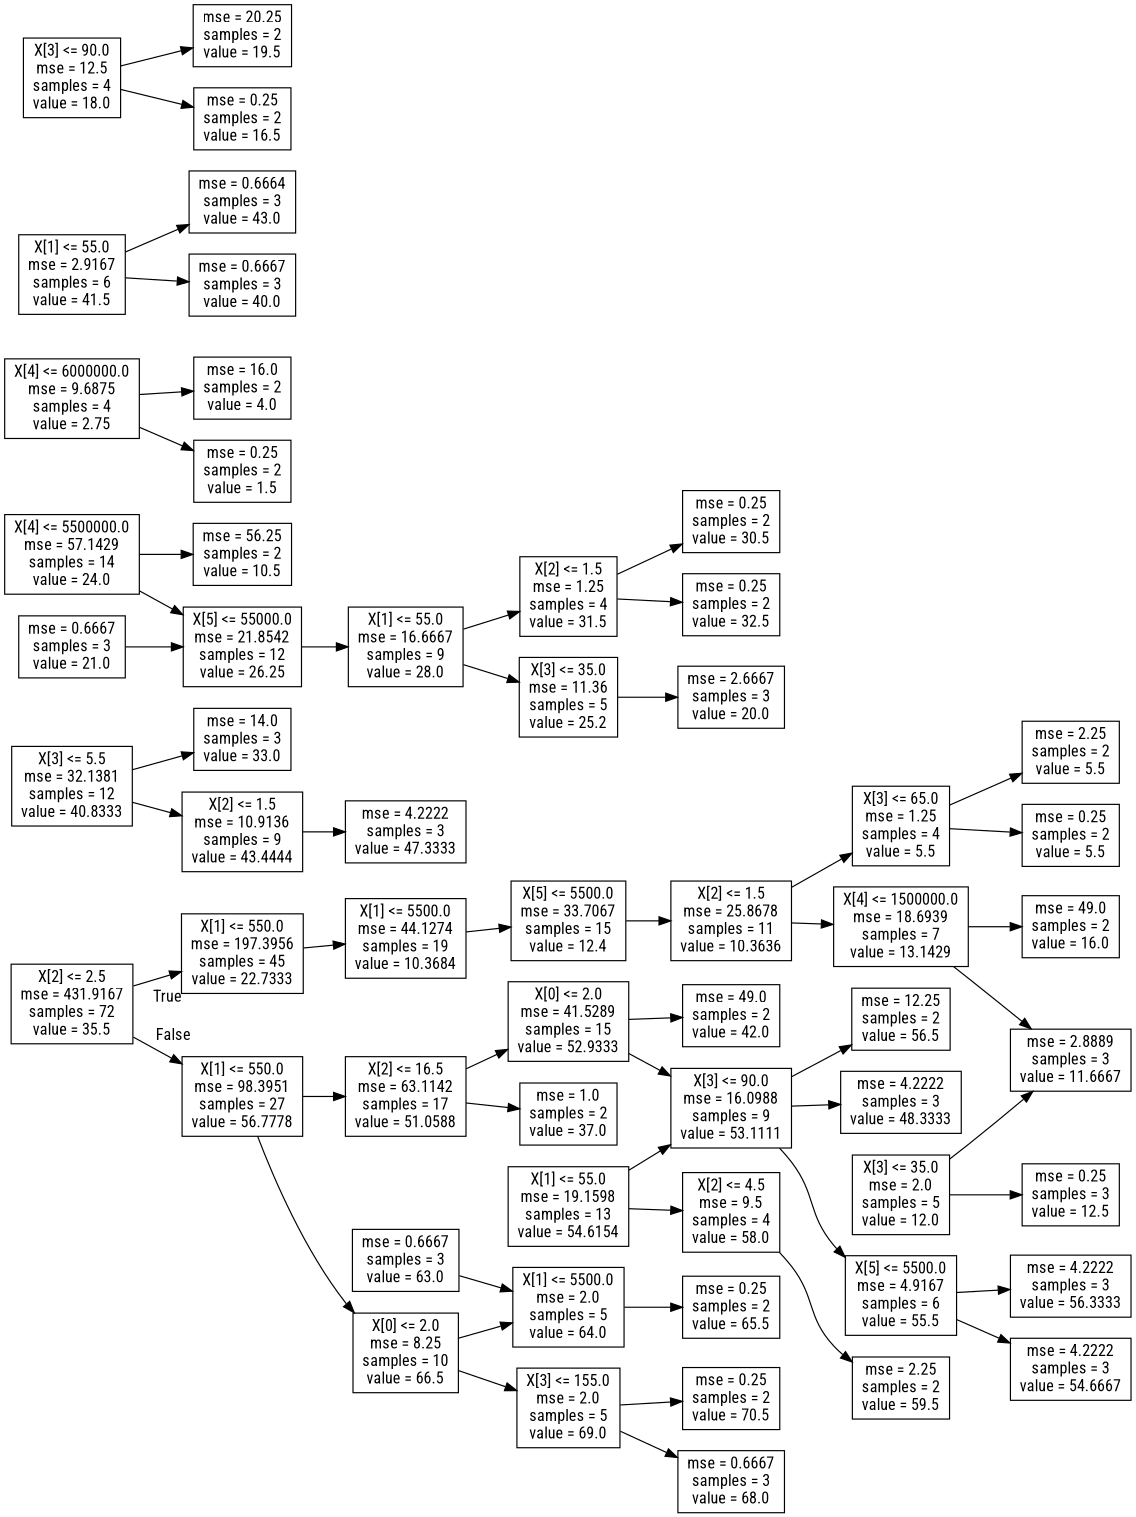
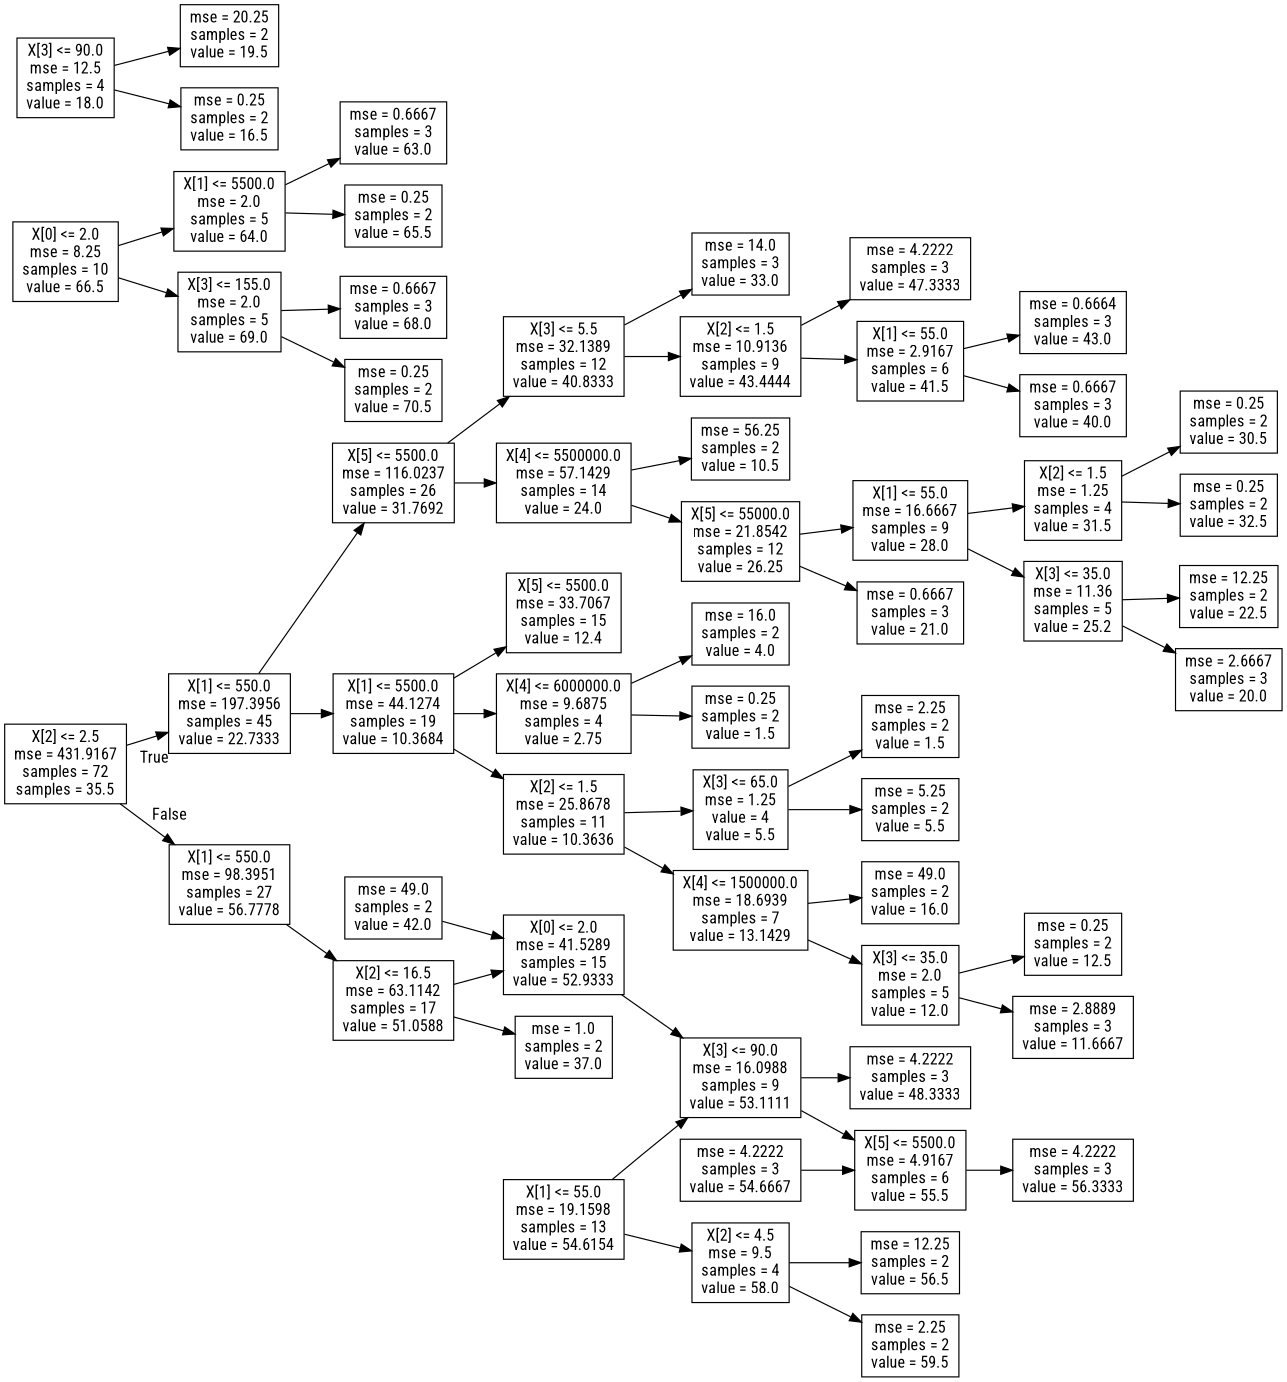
edge "X[2] <= 1.5 mse = 10.9136 samples = 9 value = 43.4444" -> "X[1] <= 55.0 mse = 2.9167 samples = 6 value = 41.5": added
node "X[5] <= 5500.0 mse = 116.0237 samples = 26 value = 31.7692": added
node "mse = 12.25 samples = 2 value = 22.5": added
edge "mse = 0.6667 samples = 3 value = 21.0" -> "X[5] <= 55000.0 mse = 21.8542 samples = 12 value = 26.25": reversed
edge "X[1] <= 5500.0 mse = 44.1274 samples = 19 value = 10.3684" -> "X[4] <= 6000000.0 mse = 9.6875 samples = 4 value = 2.75": added
node "mse = 2.25 samples = 2 value = 5.5": label "mse = 2.25 samples = 2 value = 5.5" -> "mse = 2.25 samples = 2 value = 1.5"
node "X[3] <= 5.5 mse = 32.1381 samples = 12 value = 40.8333": label "X[3] <= 5.5 mse = 32.1381 samples = 12 value = 40.8333" -> "X[3] <= 5.5 mse = 32.1389 samples = 12 value = 40.8333"
node "X[3] <= 65.0 mse = 1.25 samples = 4 value = 5.5": label "X[3] <= 65.0 mse = 1.25 samples = 4 value = 5.5" -> "X[3] <= 65.0 mse = 1.25 value = 4 value = 5.5"
node "mse = 0.25 samples = 2 value = 5.5": label "mse = 0.25 samples = 2 value = 5.5" -> "mse = 5.25 samples = 2 value = 5.5"
edge "X[5] <= 5500.0 mse = 33.7067 samples = 15 value = 12.4" -> "X[2] <= 1.5 mse = 25.8678 samples = 11 value = 10.3636": now "X[1] <= 5500.0 mse = 44.1274 samples = 19 value = 10.3684" -> "X[2] <= 1.5 mse = 25.8678 samples = 11 value = 10.3636"
edge "X[4] <= 1500000.0 mse = 18.6939 samples = 7 value = 13.1429" -> "mse = 2.8889 samples = 3 value = 11.6667": now "X[4] <= 1500000.0 mse = 18.6939 samples = 7 value = 13.1429" -> "X[3] <= 35.0 mse = 2.0 samples = 5 value = 12.0"
node "X[2] <= 2.5 mse = 431.9167 samples = 72 value = 35.5": label "X[2] <= 2.5 mse = 431.9167 samples = 72 value = 35.5" -> "X[2] <= 2.5 mse = 431.9167 samples = 72 samples = 35.5"
edge "X[0] <= 2.0 mse = 41.5289 samples = 15 value = 52.9333" -> "mse = 49.0 samples = 2 value = 42.0": reversed
edge "X[3] <= 90.0 mse = 16.0988 samples = 9 value = 53.1111" -> "mse = 12.25 samples = 2 value = 56.5": now "X[2] <= 4.5 mse = 9.5 samples = 4 value = 58.0" -> "mse = 12.25 samples = 2 value = 56.5"
node "mse = 0.25 samples = 3 value = 12.5": label "mse = 0.25 samples = 3 value = 12.5" -> "mse = 0.25 samples = 2 value = 12.5"
edge "X[1] <= 550.0 mse = 98.3951 samples = 27 value = 56.7778" -> "X[0] <= 2.0 mse = 8.25 samples = 10 value = 66.5": removed
edge "mse = 0.6667 samples = 3 value = 63.0" -> "X[1] <= 5500.0 mse = 2.0 samples = 5 value = 64.0": reversed
edge "X[5] <= 5500.0 mse = 4.9167 samples = 6 value = 55.5" -> "mse = 4.2222 samples = 3 value = 54.6667": reversed
